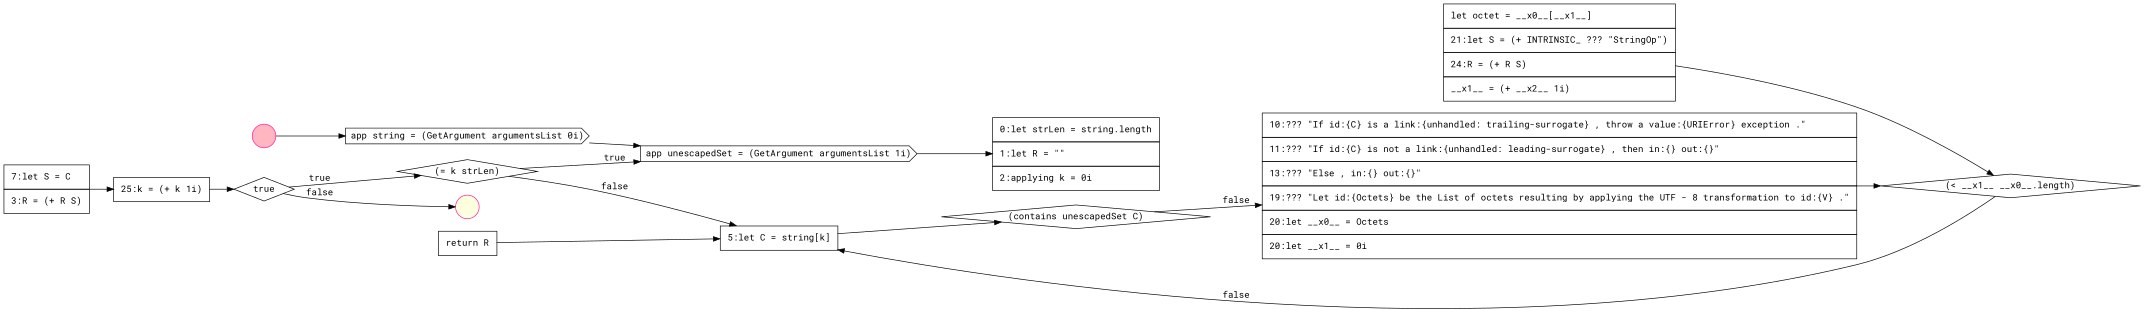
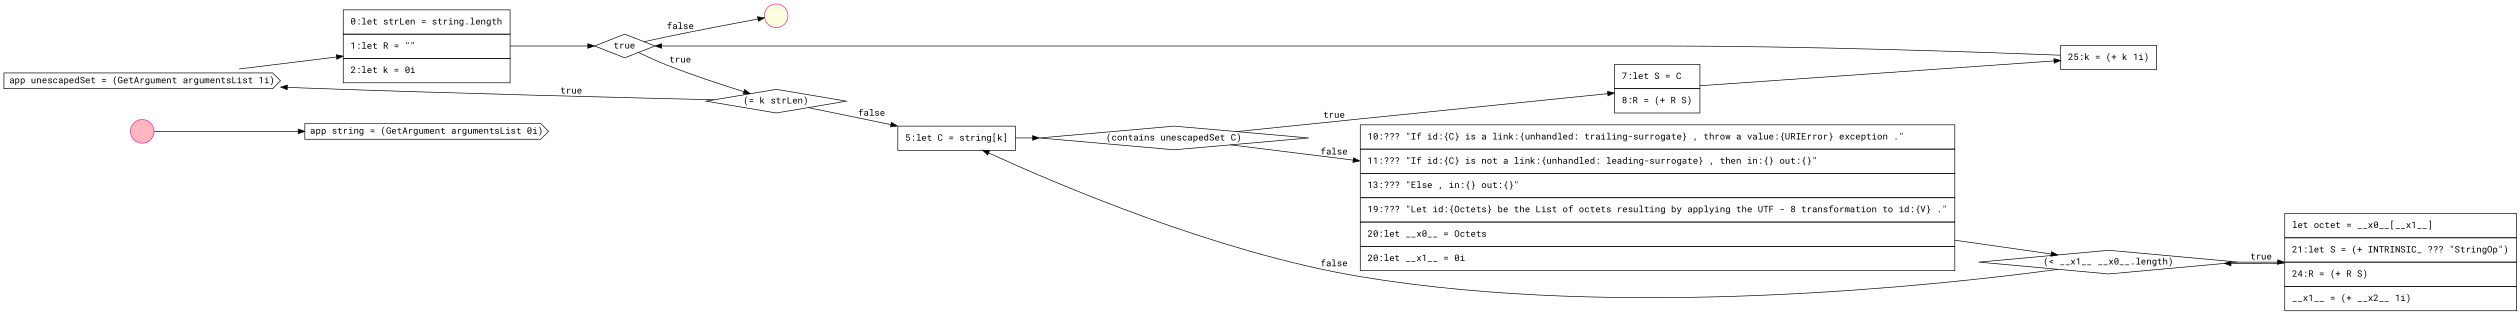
edge "0:let strLen = string.length" -> "true": added
edge "(contains unescapedSet C)" -> "7:let S = C": added, label "true"
edge "app string = (GetArgument argumentsList 0i)" -> "app unescapedSet = (GetArgument argumentsList 1i)": removed
node "0:let strLen = string.length": text "2:applying k = 0i" -> "2:let k = 0i"
node "7:let S = C": text "3:R = (+ R S)" -> "8:R = (+ R S)"
node "return R": removed
edge "(< __x1__ __x0__.length)" -> "let octet = __x0__[__x1__]": added, label "true"
